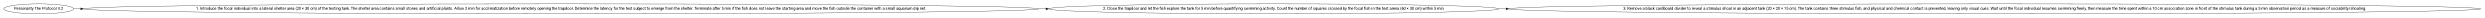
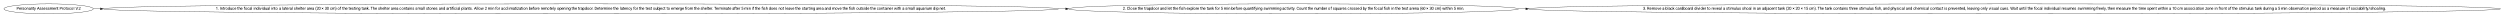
node "Personality The Protocol V.2": label "Personality The Protocol V.2" -> "Personality Assessment Protocol V.2"
